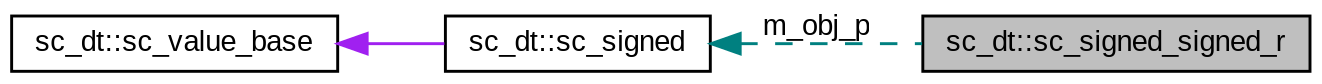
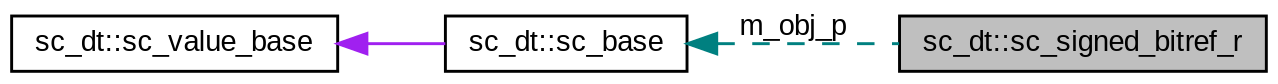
node "sc_dt::sc_signed": label "sc_dt::sc_signed" -> "sc_dt::sc_base"
node "sc_dt::sc_signed_signed_r": label "sc_dt::sc_signed_signed_r" -> "sc_dt::sc_signed_bitref_r"
